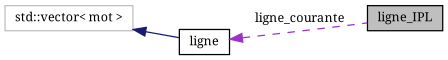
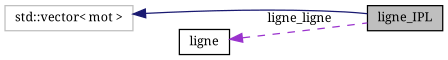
edge "ligne_IPL" -> "ligne": label " ligne_courante" -> " ligne_ligne"
edge "ligne" -> "std::vector< mot >": now "ligne_IPL" -> "std::vector< mot >"
